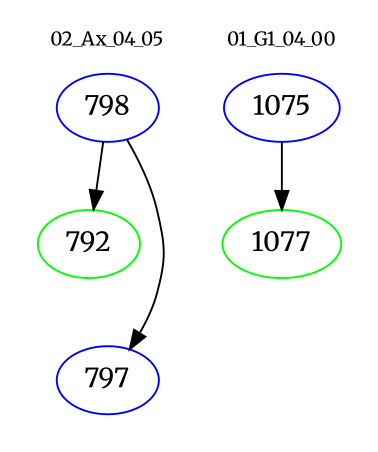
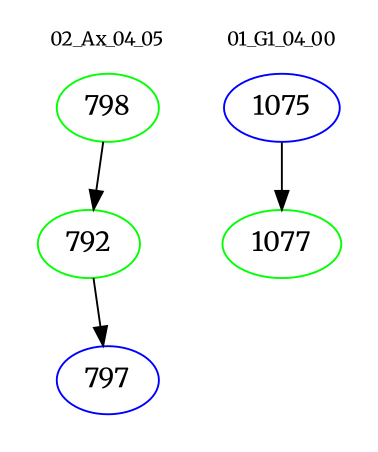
node "798": color blue -> green
edge "798" -> "797": now "792" -> "797"
